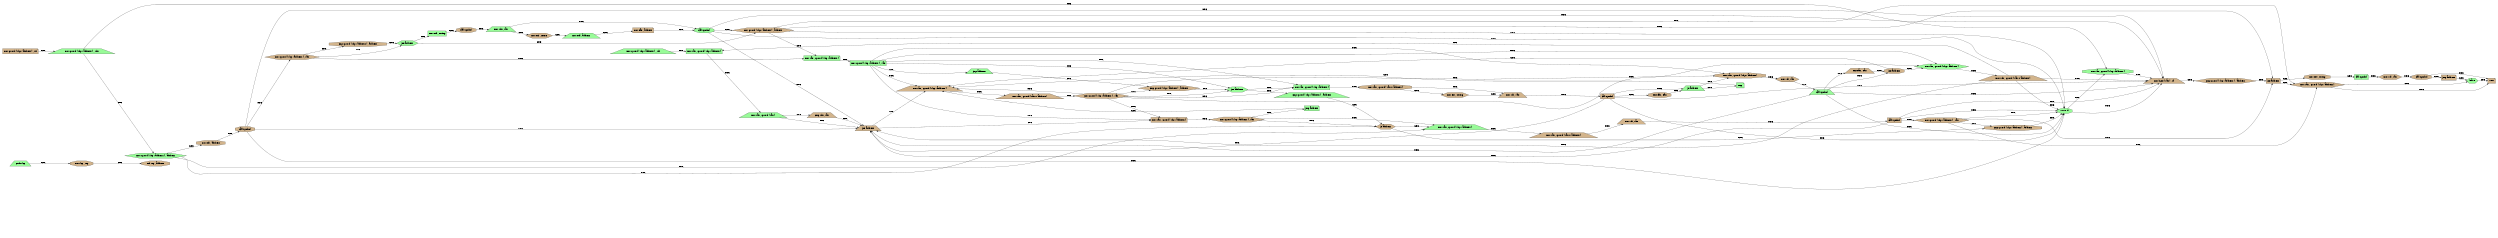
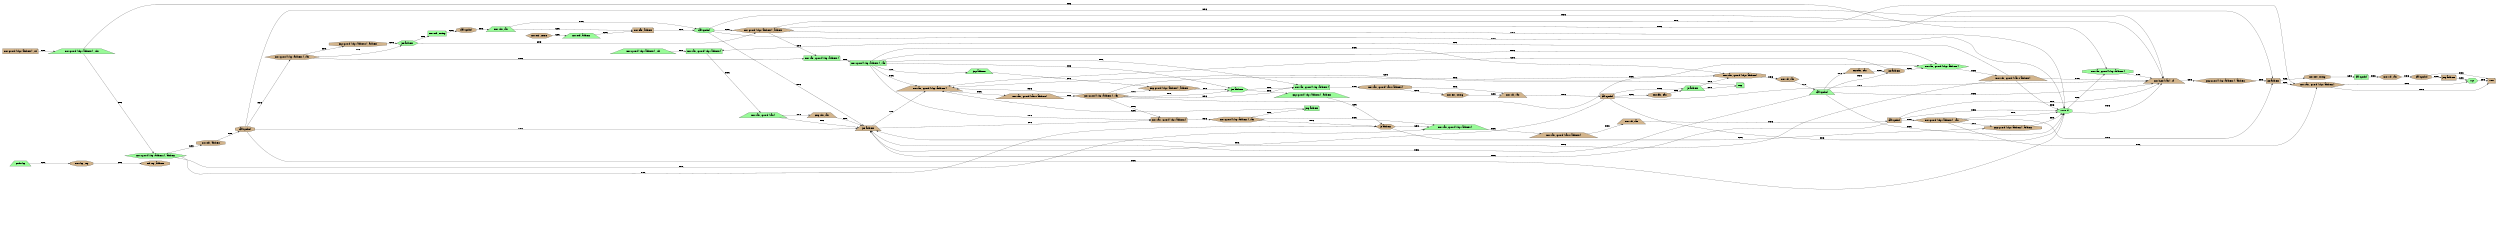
edge "mov rdx , rax" -> "mov esi , setne": now "mov rdx , rax" -> "mov eax , address"
node "leave": label "leave" -> "rsp"
